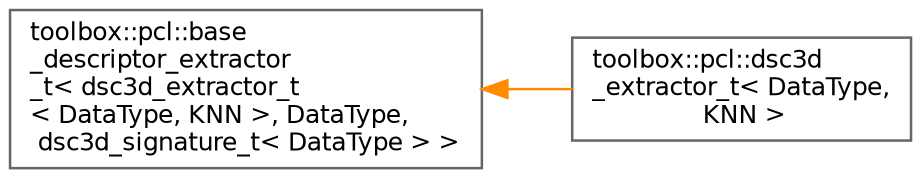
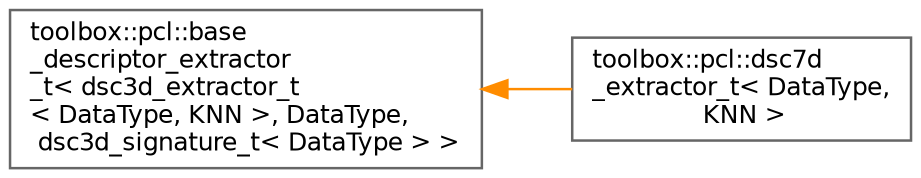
node "toolbox::pcl::dsc3d _extractor_t< DataType, KNN >": label "toolbox::pcl::dsc3d _extractor_t< DataType, KNN >" -> "toolbox::pcl::dsc7d _extractor_t< DataType, KNN >"
